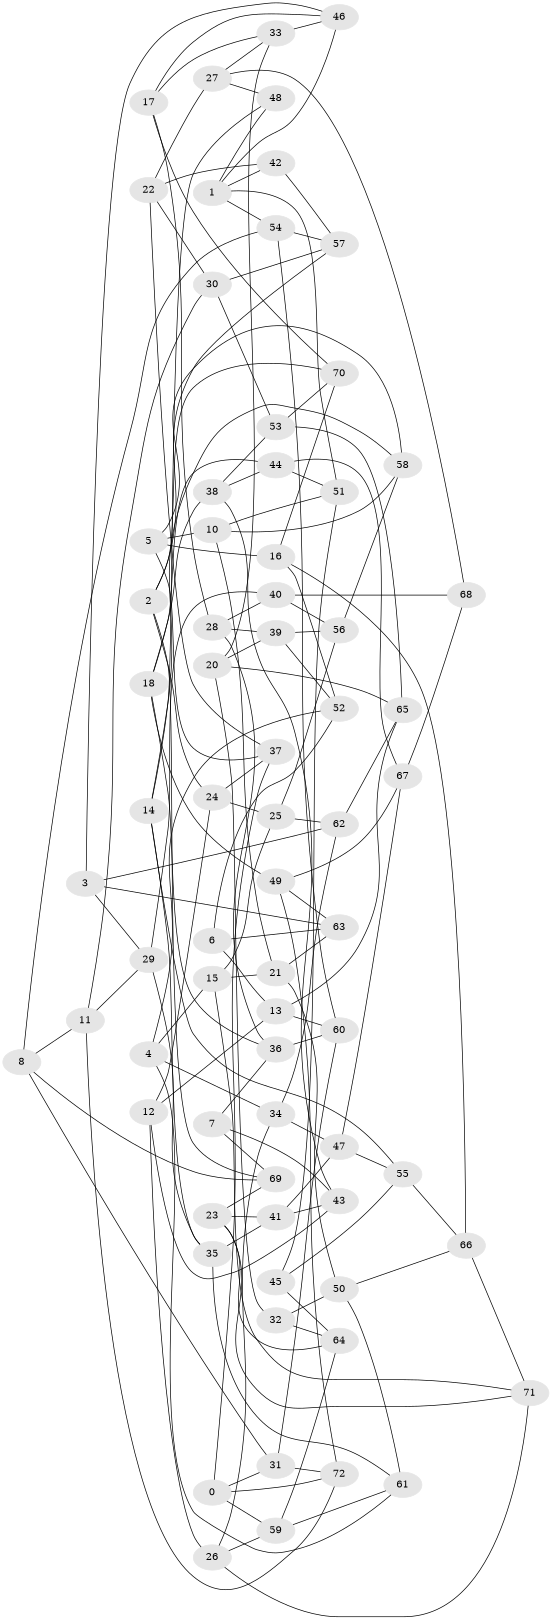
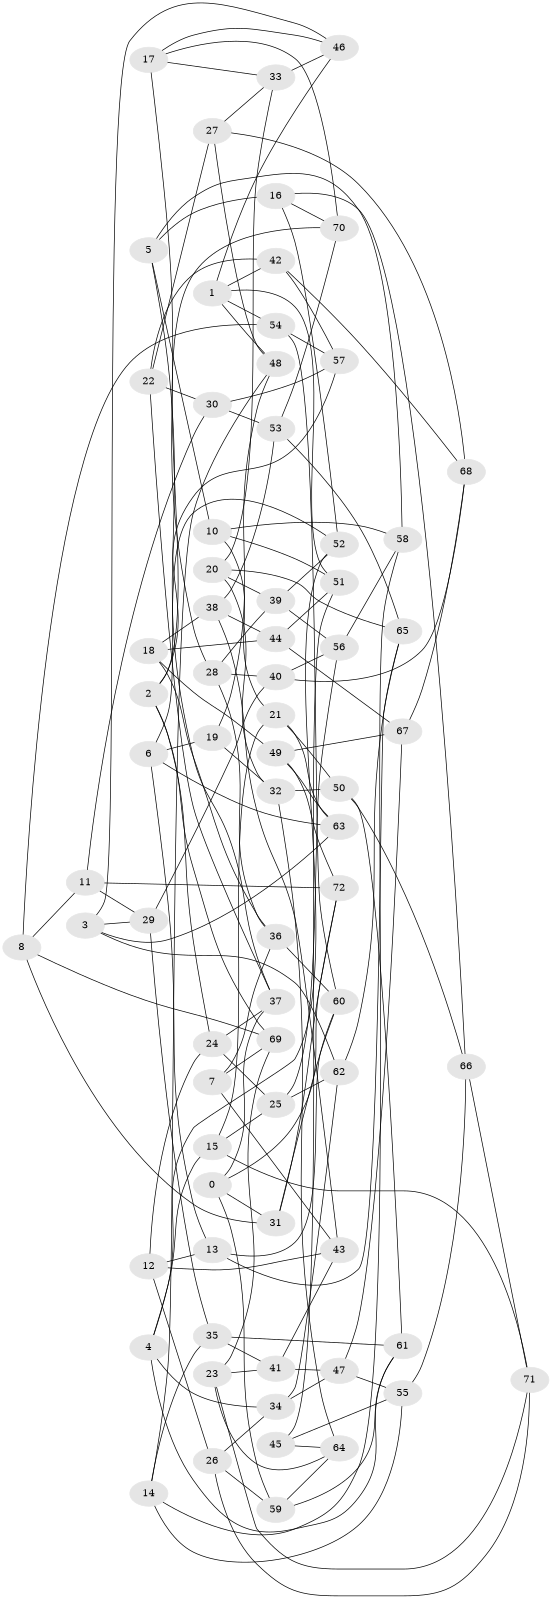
edge "42" -- "68": added
node "19": added
